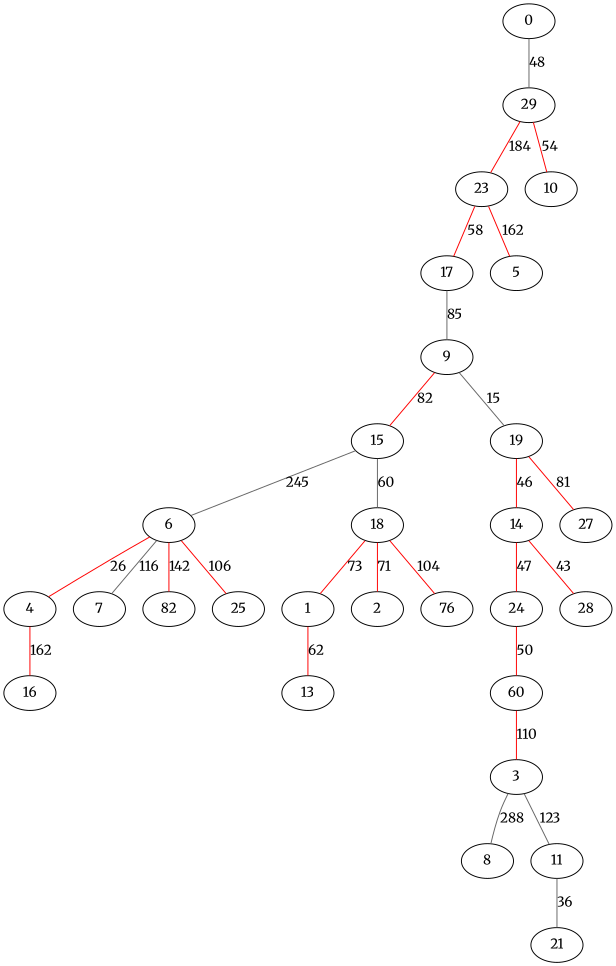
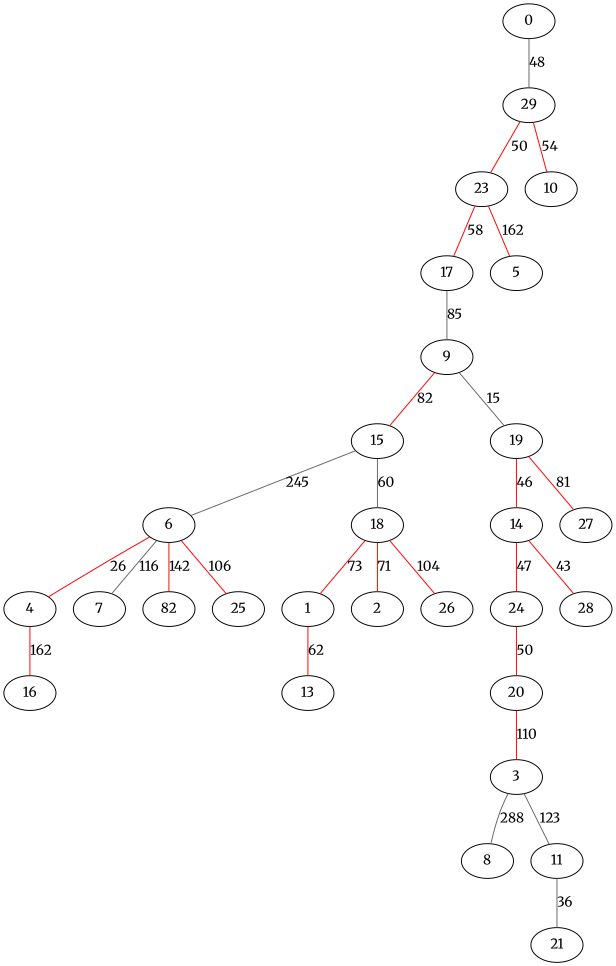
edge "29" -- "23": label "184" -> "50"
node "76": label "76" -> "26"
node "60": label "60" -> "20"
